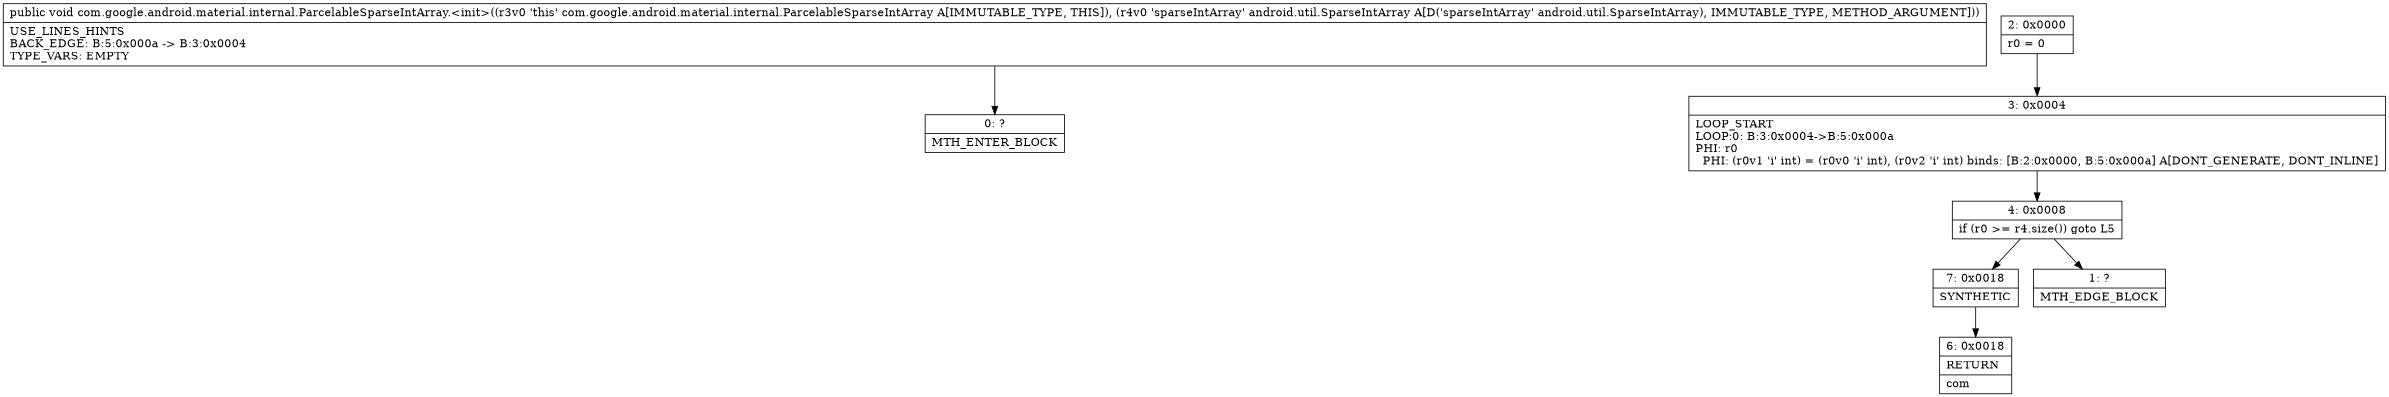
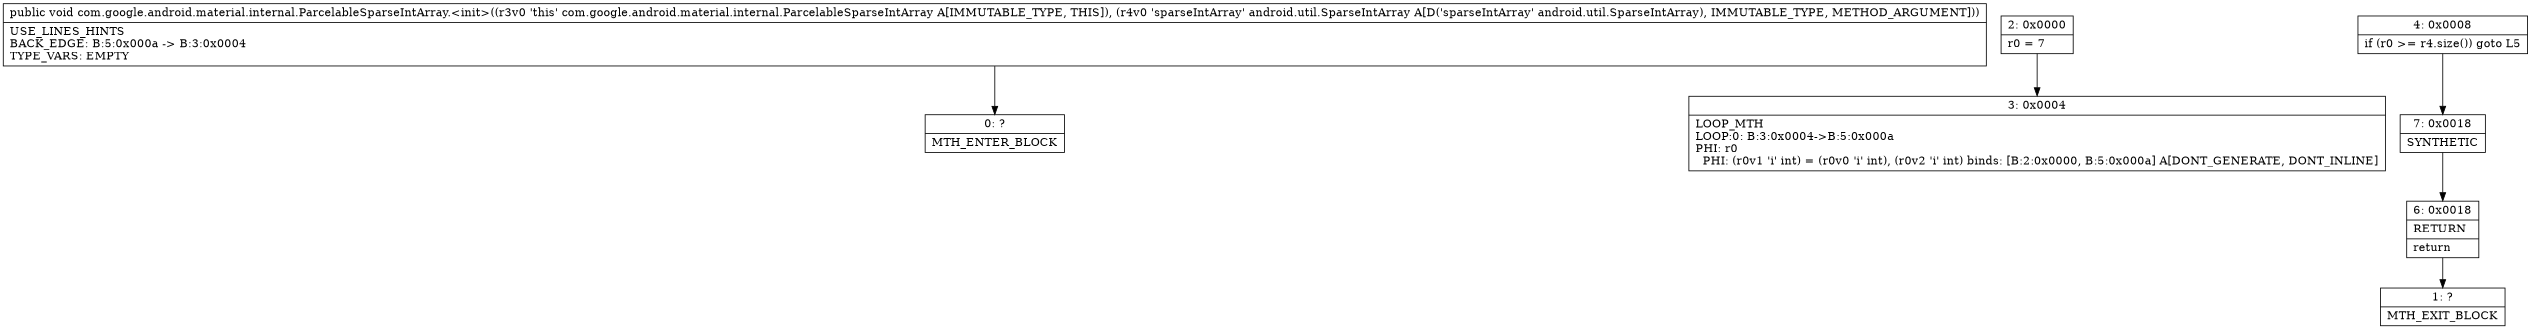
node "2: 0x0000": text "r0 = 0" -> "r0 = 7"
node "3: 0x0004": text "LOOP_START" -> "LOOP_MTH"
edge "3: 0x0004" -> "4: 0x0008": removed
edge "4: 0x0008" -> "1: ?": now "6: 0x0018" -> "1: ?"
node "1: ?": text "MTH_EDGE_BLOCK" -> "MTH_EXIT_BLOCK"
node "6: 0x0018": text "com" -> "return"
